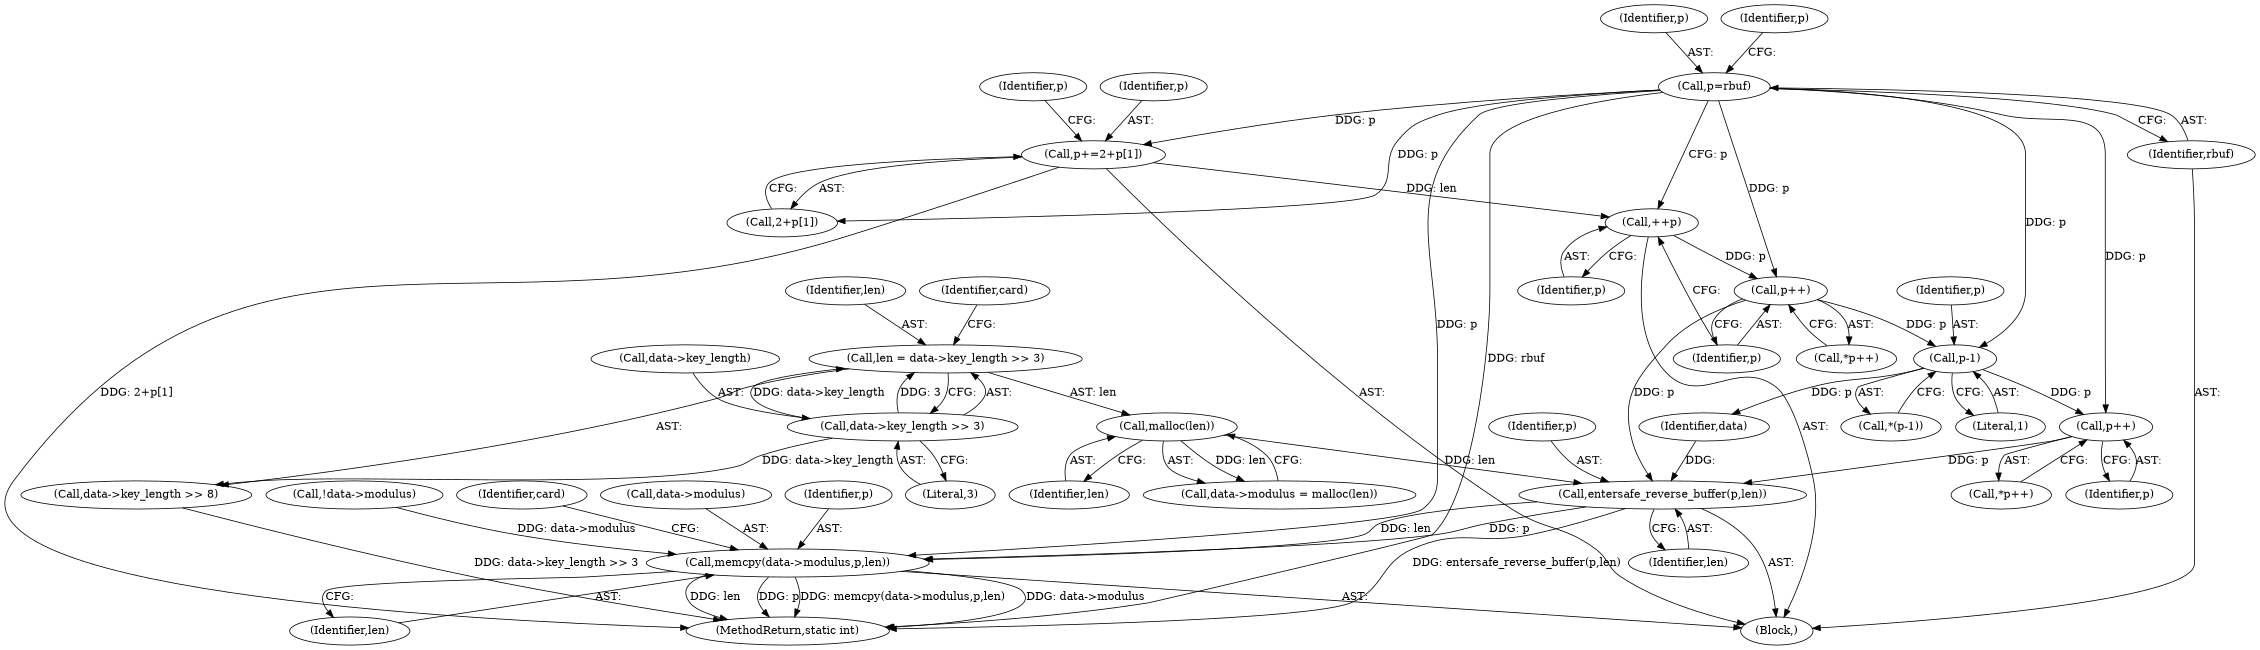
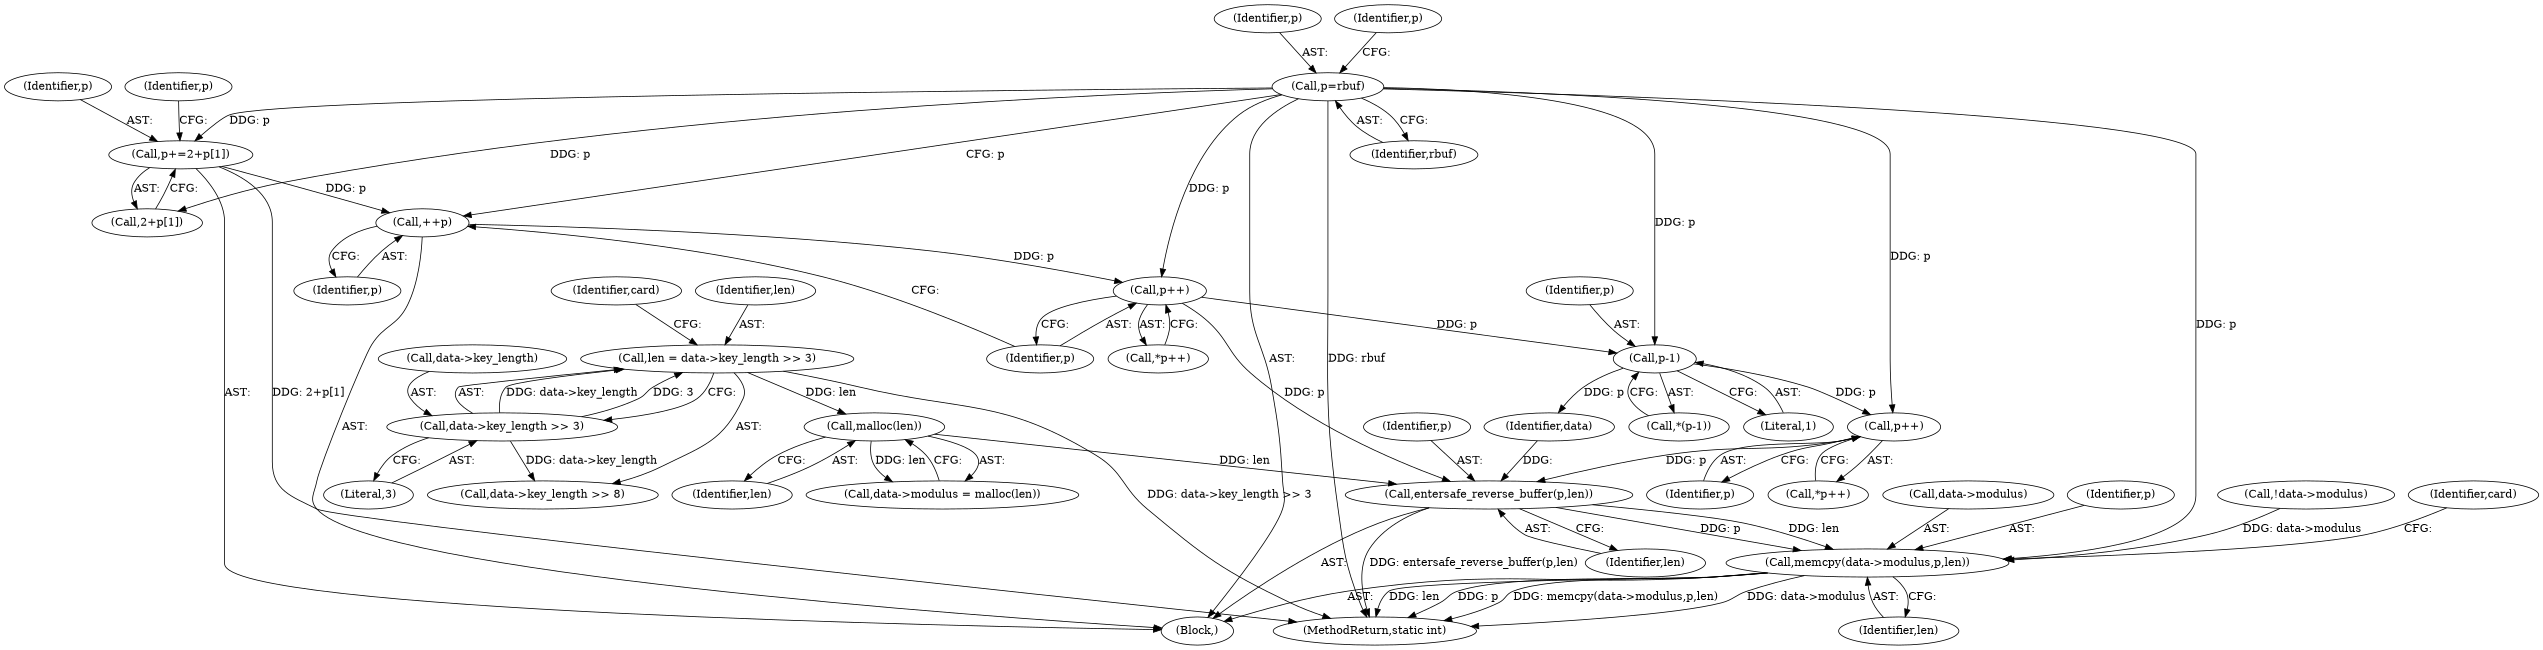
edge "(Call,p+=2+p[1])" -> "(Call,++p)": label "DDG: len" -> "DDG: p"
edge "(Call,len = data->key_length >> 3)" -> "(Call,malloc(len))": label "AST: len" -> "DDG: len"
edge "(Identifier,rbuf)" -> "(Block,)": now "(Call,p=rbuf)" -> "(Block,)"
edge "(Call,data->key_length >> 8)" -> "(MethodReturn,static int)": now "(Call,len = data->key_length >> 3)" -> "(MethodReturn,static int)"
